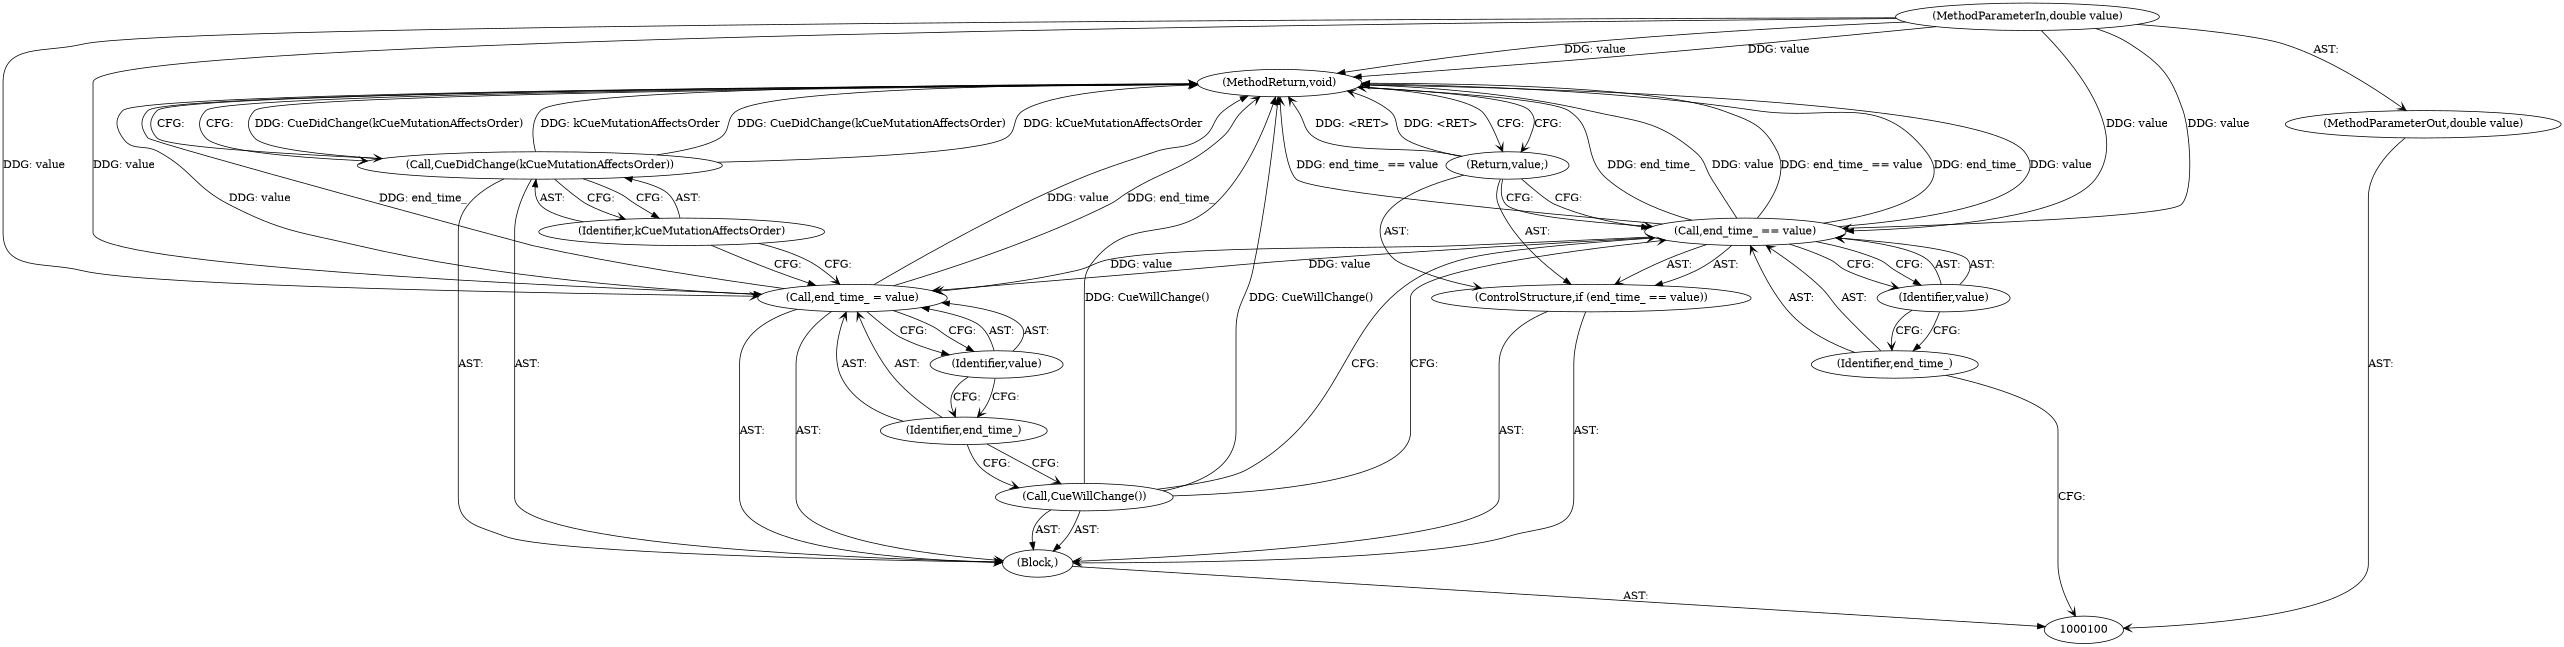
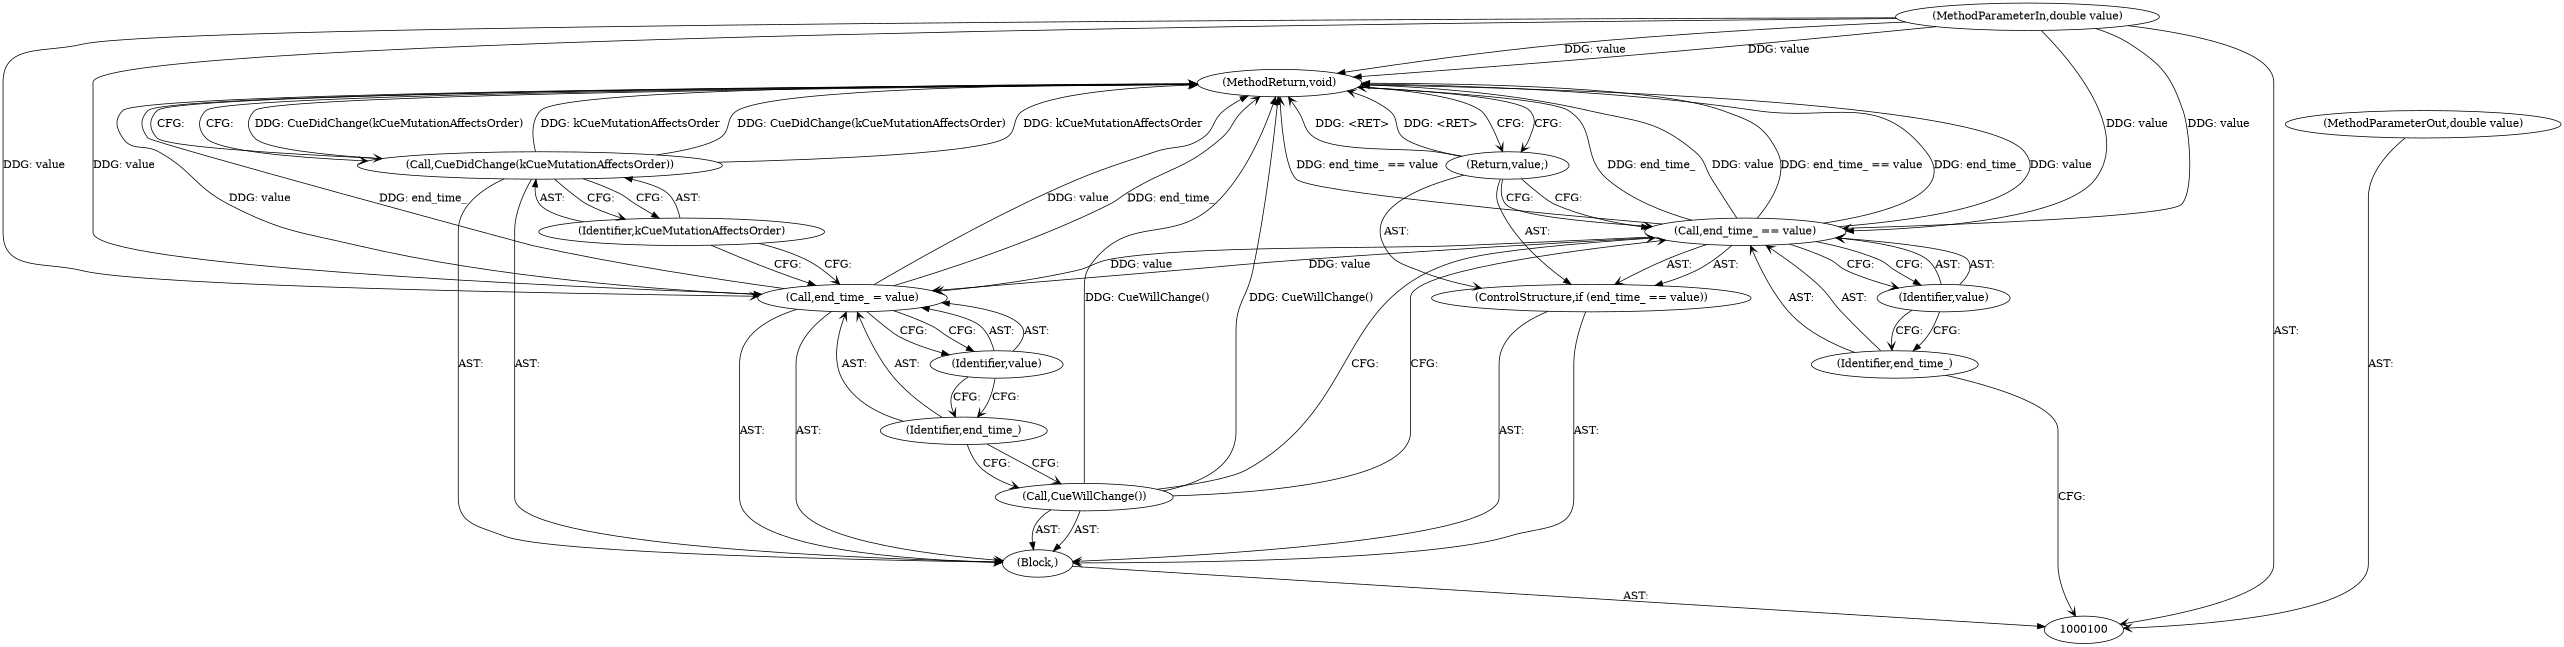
edge "(MethodParameterIn,double value)" -> "(MethodParameterOut,double value)": now "(MethodParameterIn,double value)" -> "1000100"
